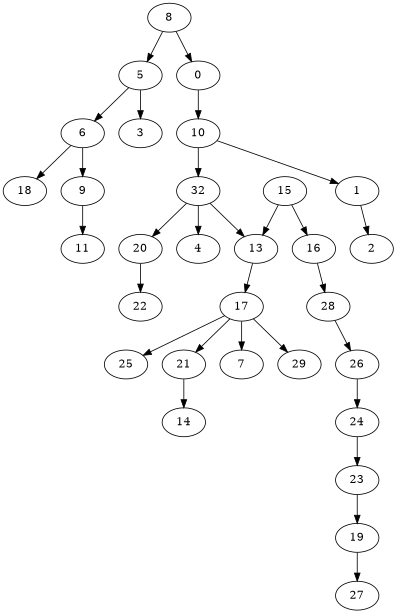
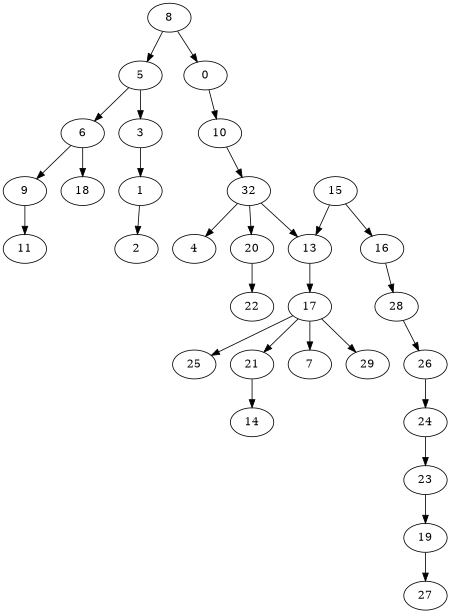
edge "10" -> "1": now "3" -> "1"
